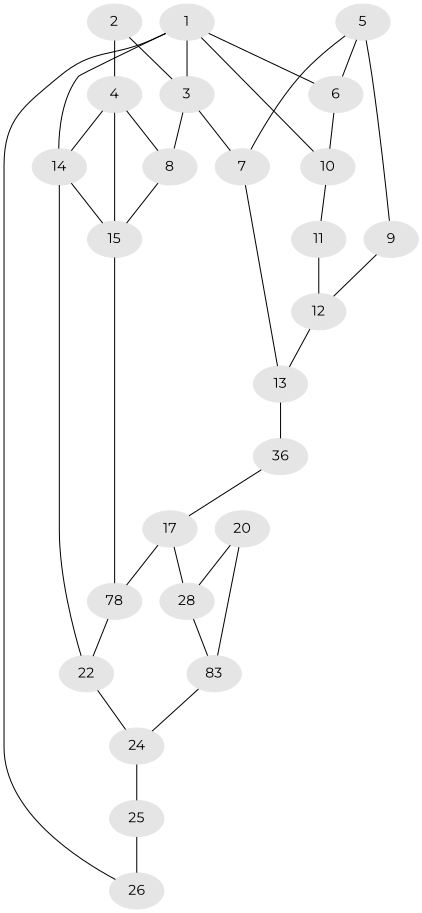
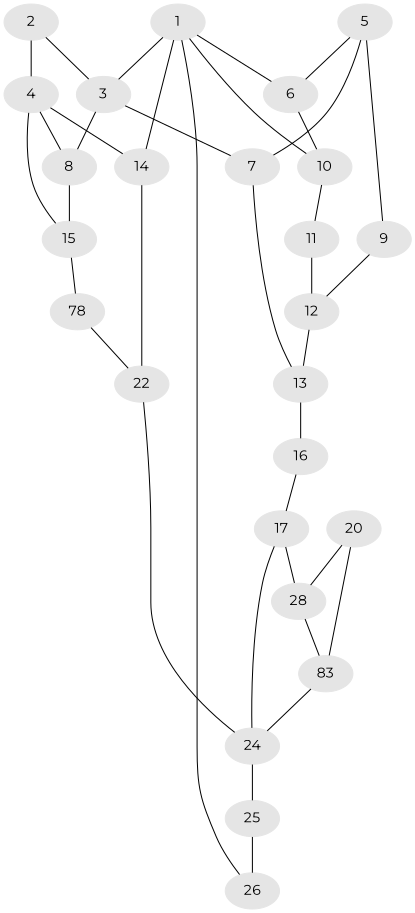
edge "14" -- "15": removed
node "36": label "36" -> "16"
edge "17" -- "78": now "17" -- "24"
